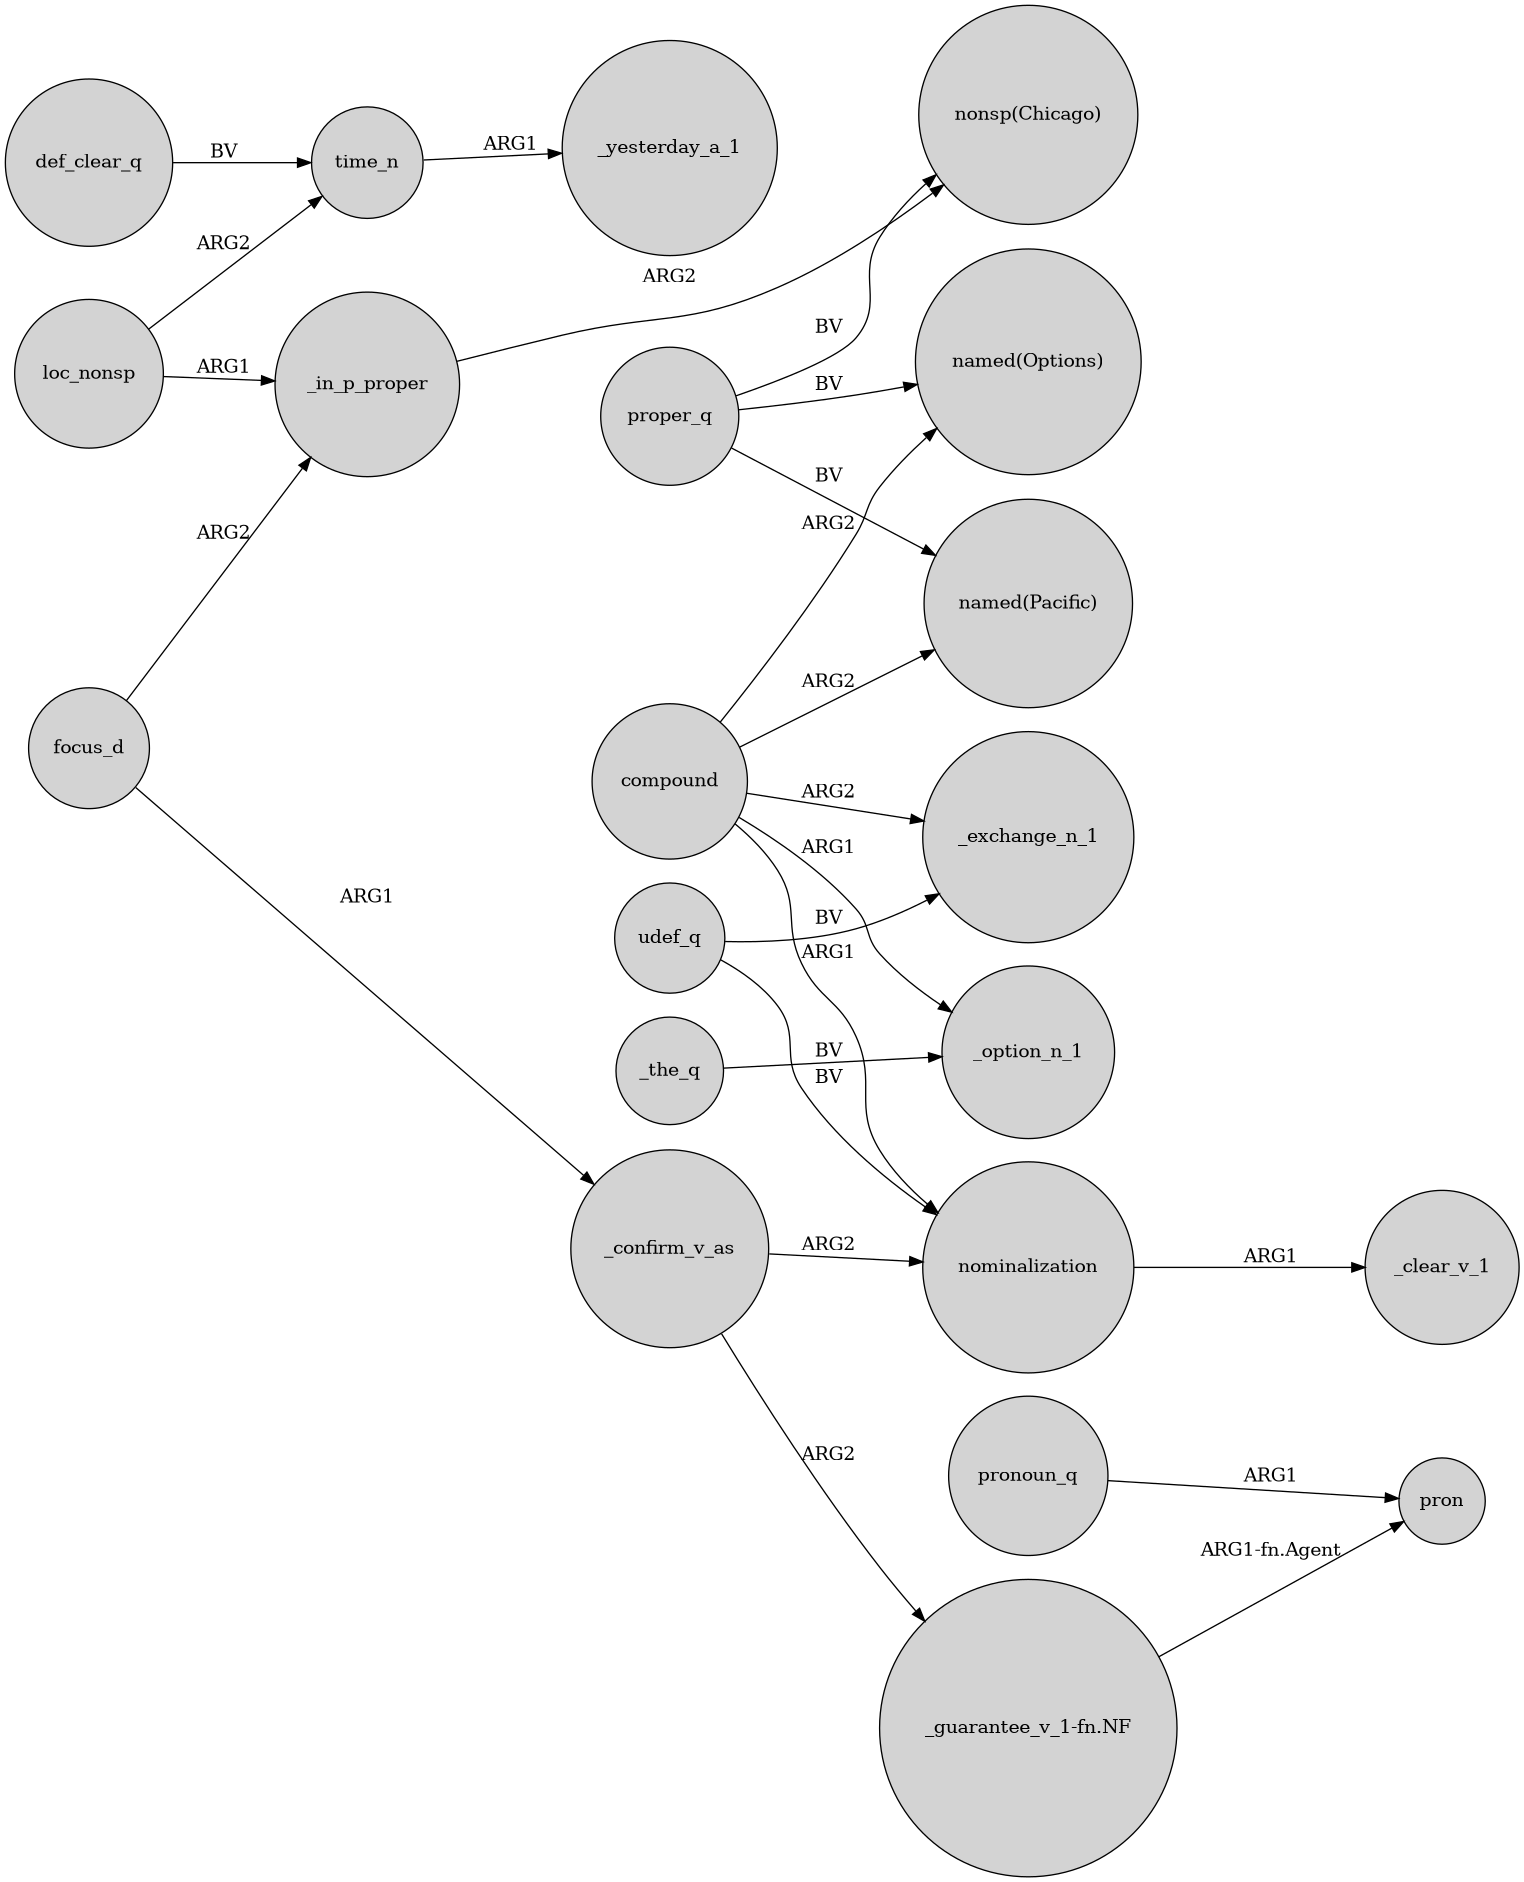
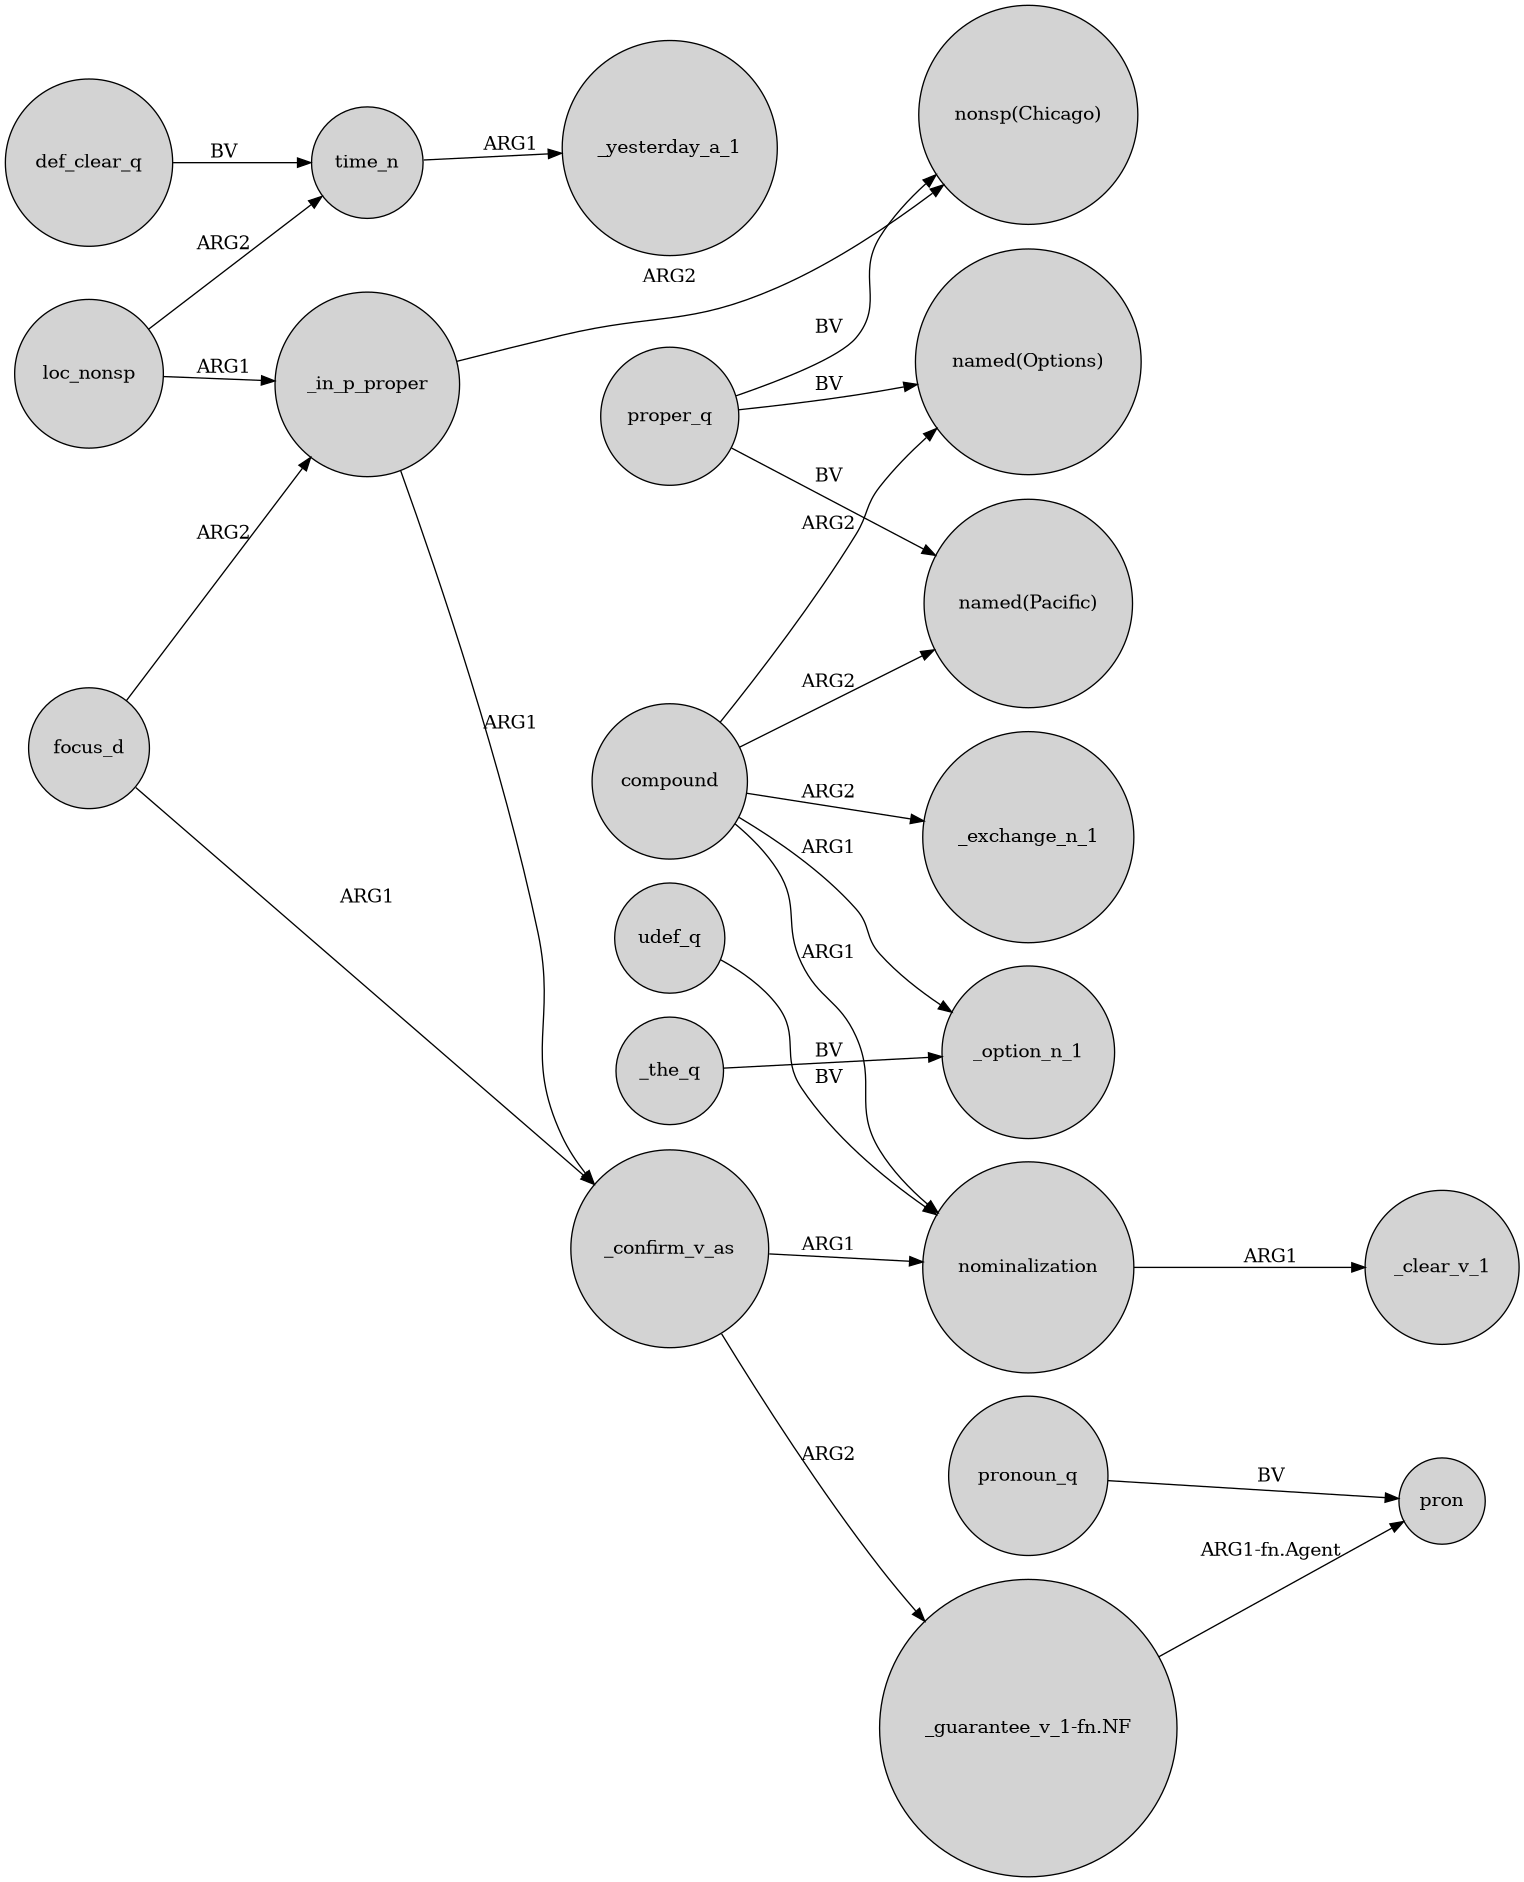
edge "_in_p_proper" -> "_confirm_v_as": added, label "ARG1"
edge "udef_q" -> "_exchange_n_1": removed, label "BV"
edge "_confirm_v_as" -> "nominalization": label "ARG2" -> "ARG1"
edge "pronoun_q" -> "pron": label "ARG1" -> "BV"
